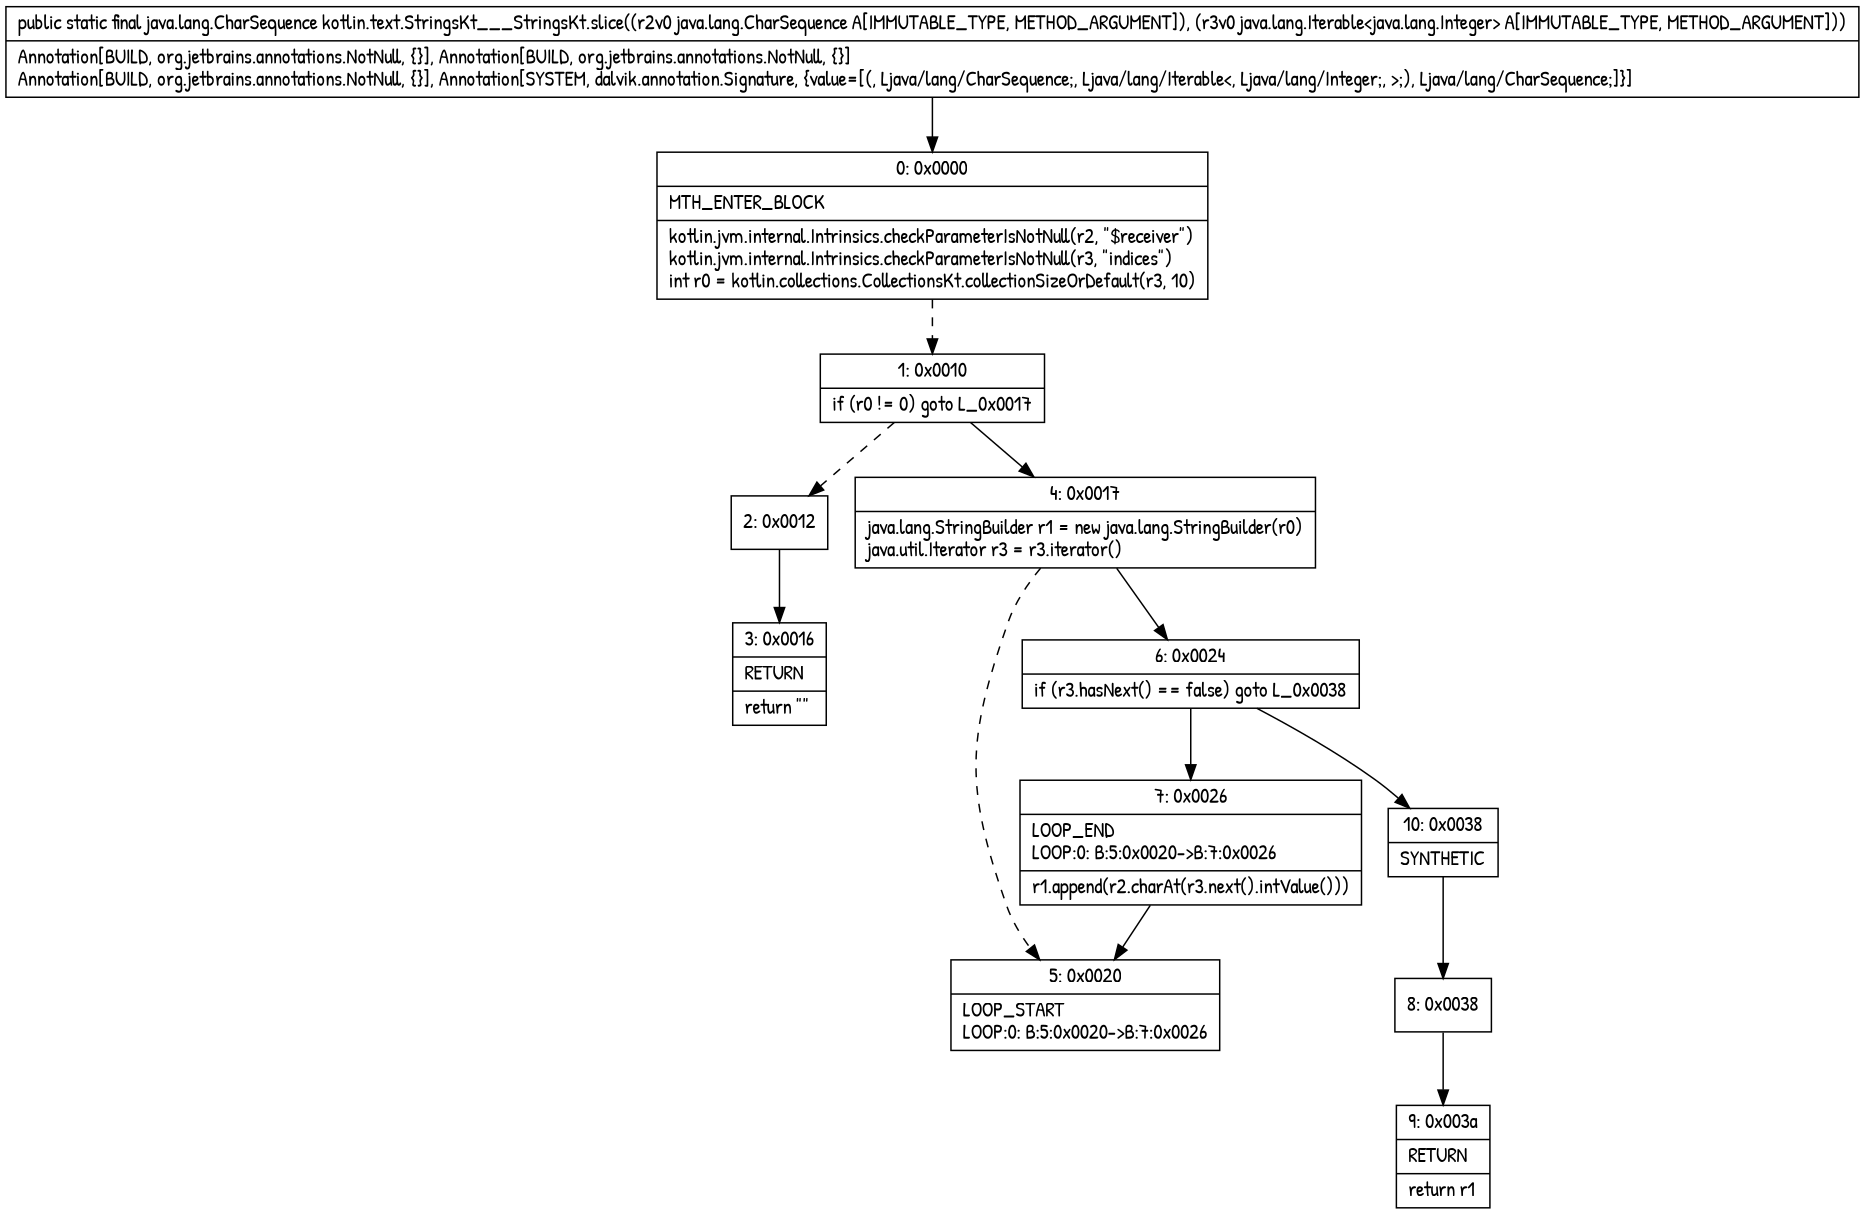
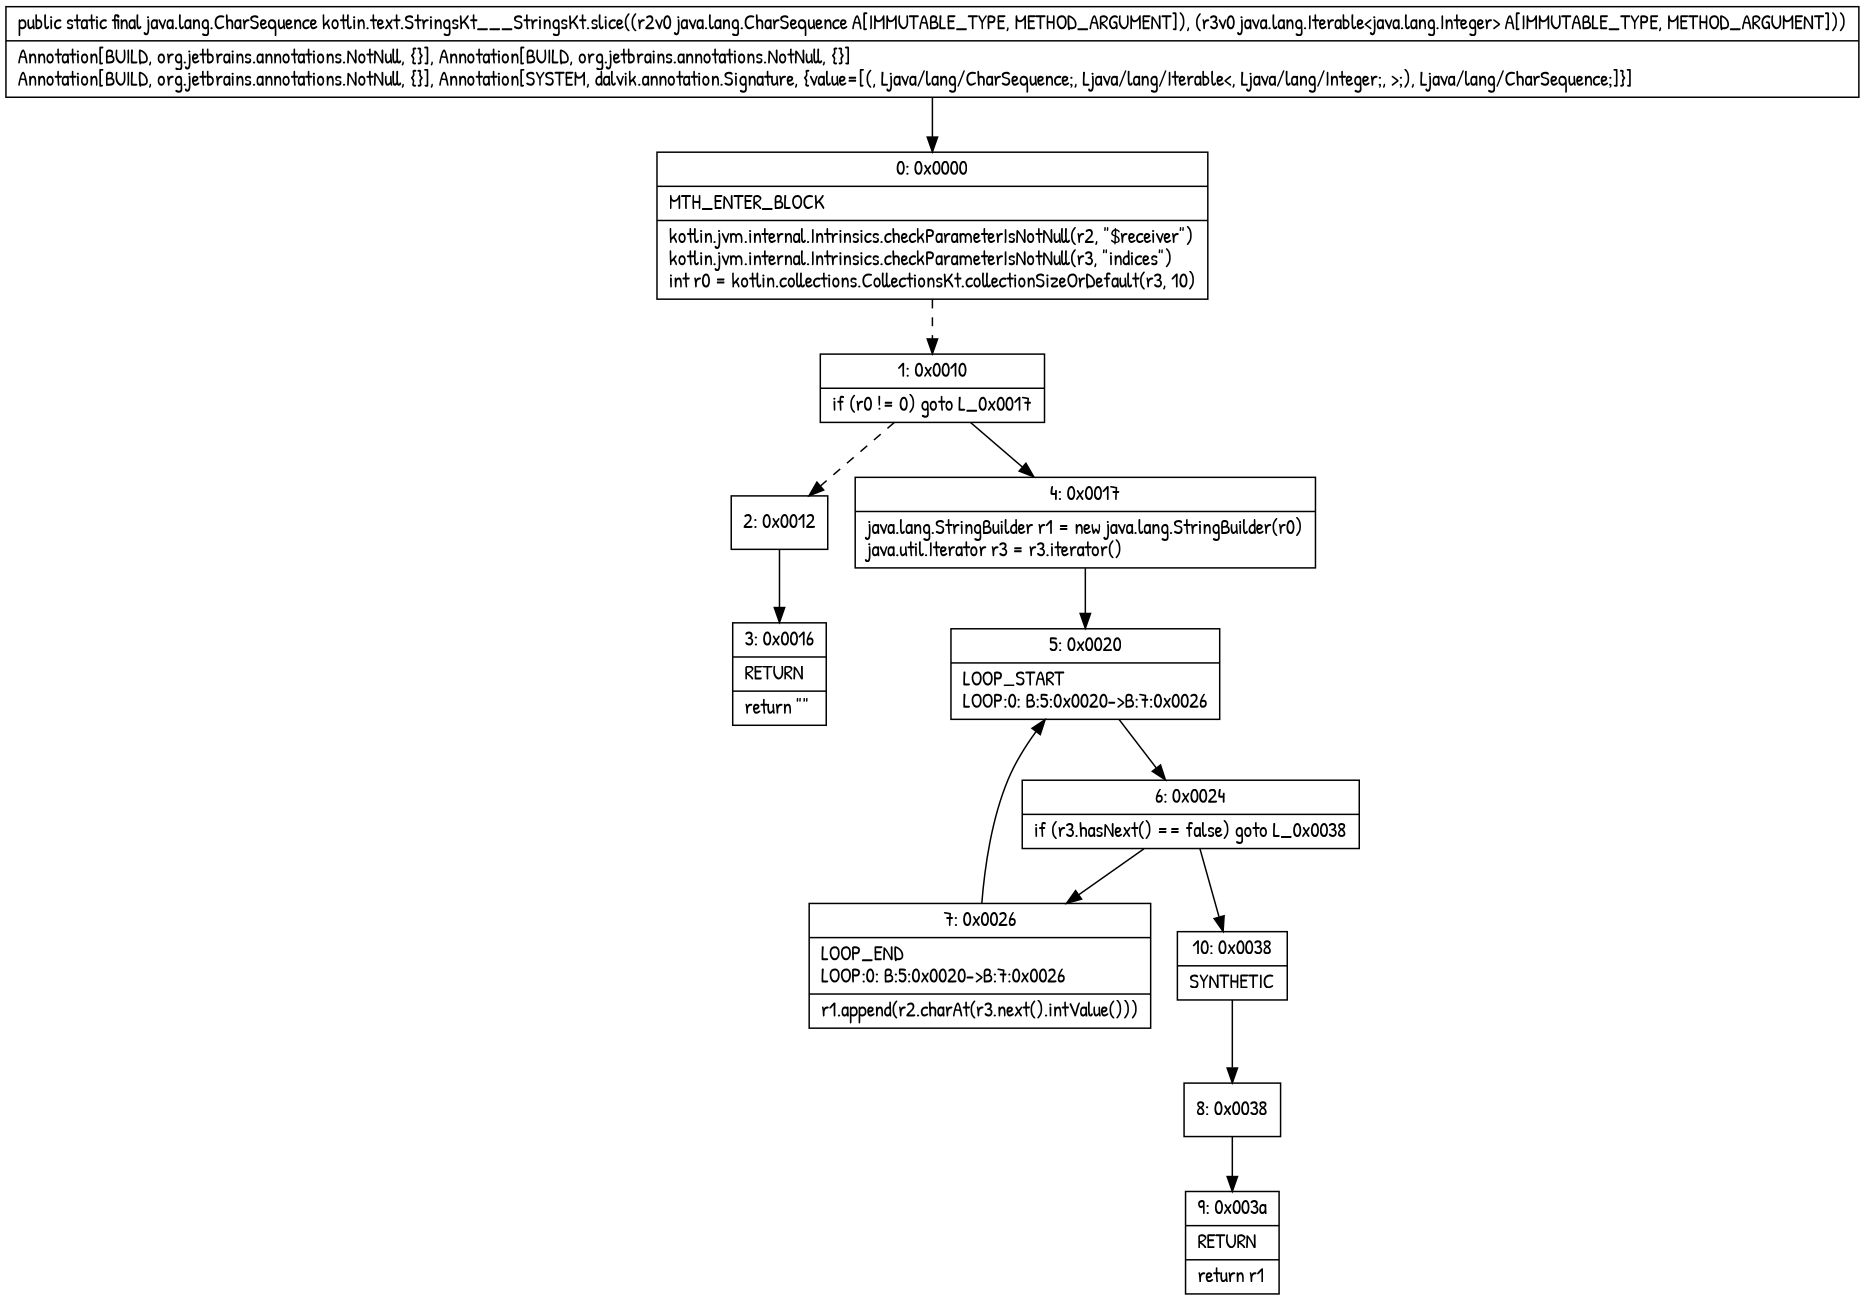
edge "4: 0x0017" -> "6: 0x0024": now "5: 0x0020" -> "6: 0x0024"
edge "4: 0x0017" -> "5: 0x0020": style dashed -> solid
